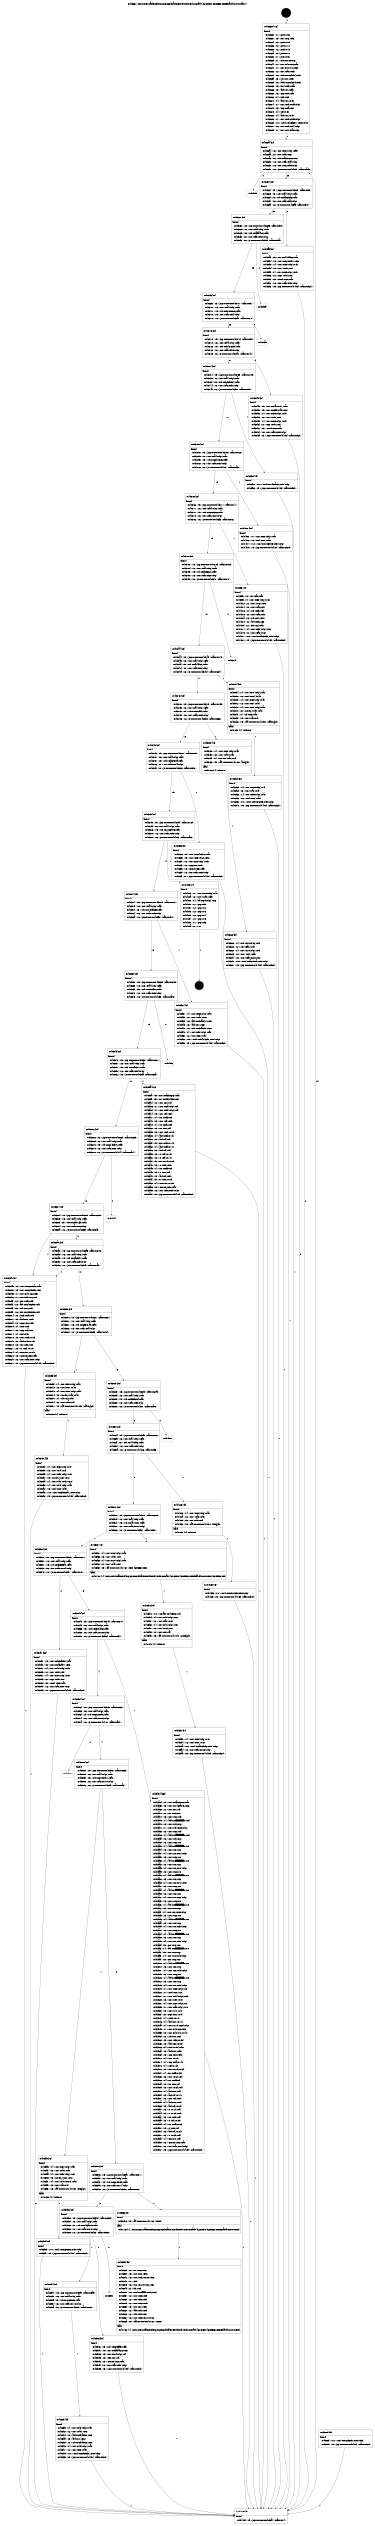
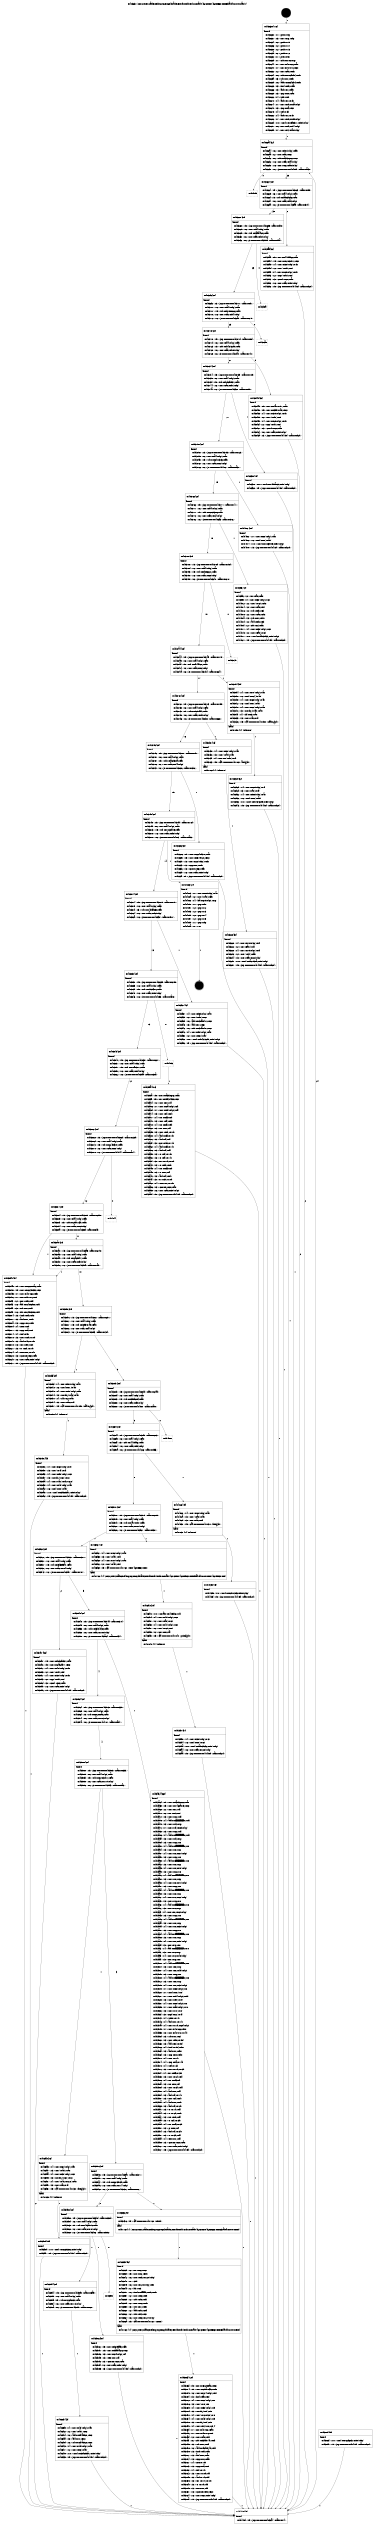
edge "0x40384c [28]" -> "0x4039fa [106]": now "0x404053" -> "0x4039fa [106]"
node "0x404101": removed
node "0x403e6f [128]": added
